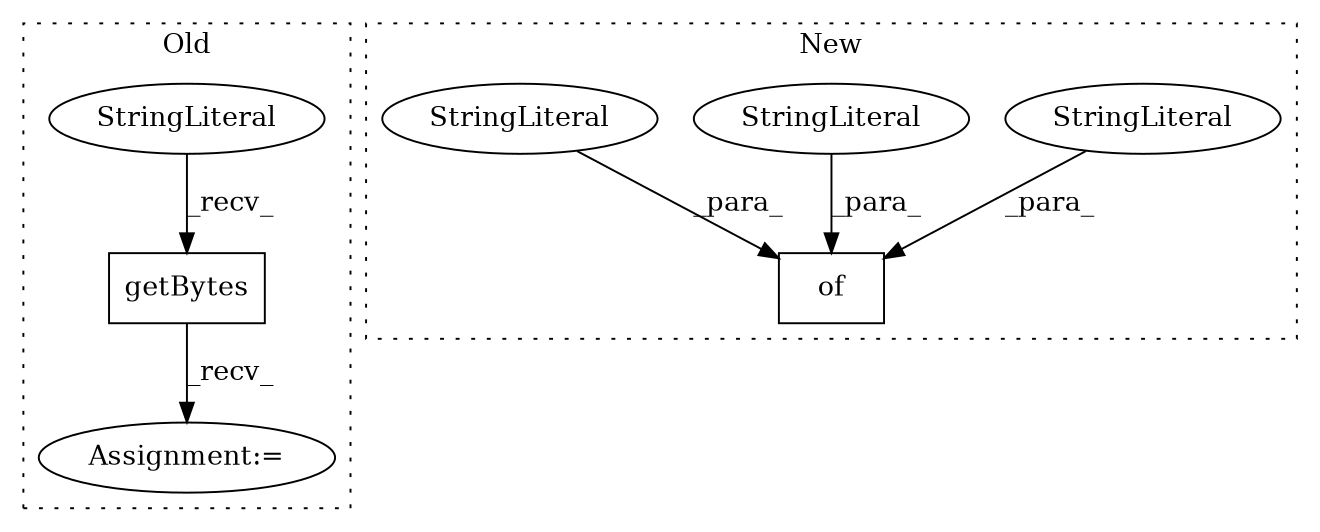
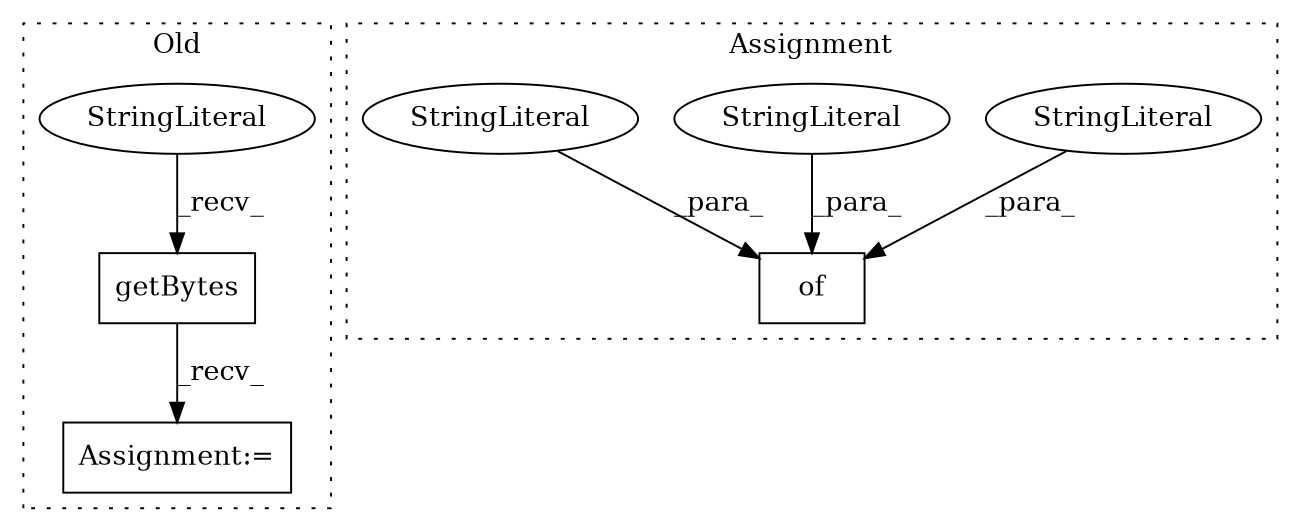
cluster "New": label "New" -> "Assignment"
node "Assignment:=": shape ellipse -> box
